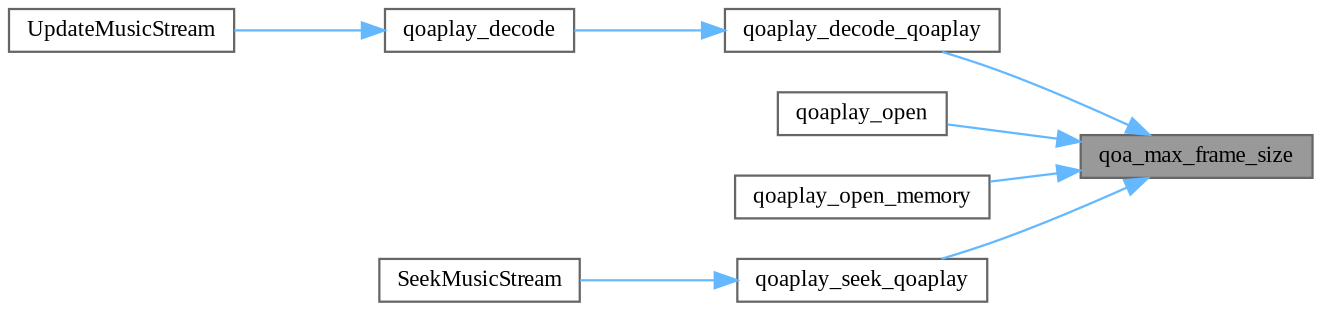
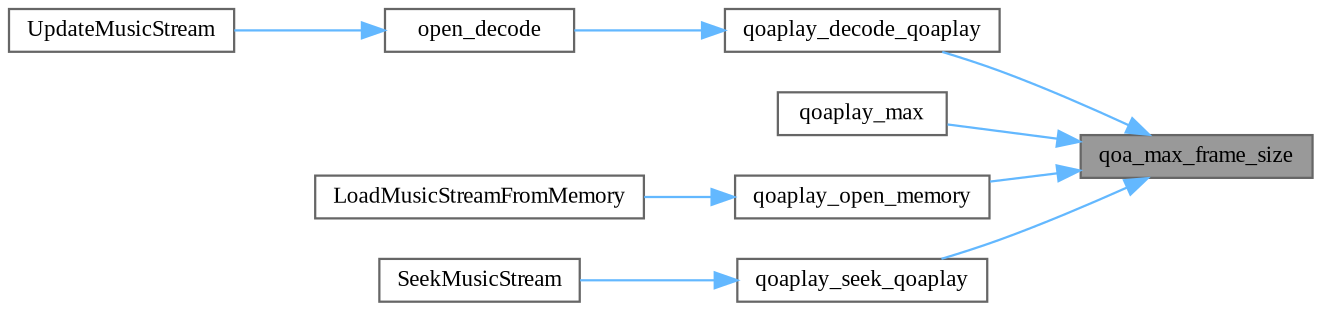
node "qoaplay_decode": label "qoaplay_decode" -> "open_decode"
node "qoaplay_open": label "qoaplay_open" -> "qoaplay_max"
node "LoadMusicStreamFromMemory": added
